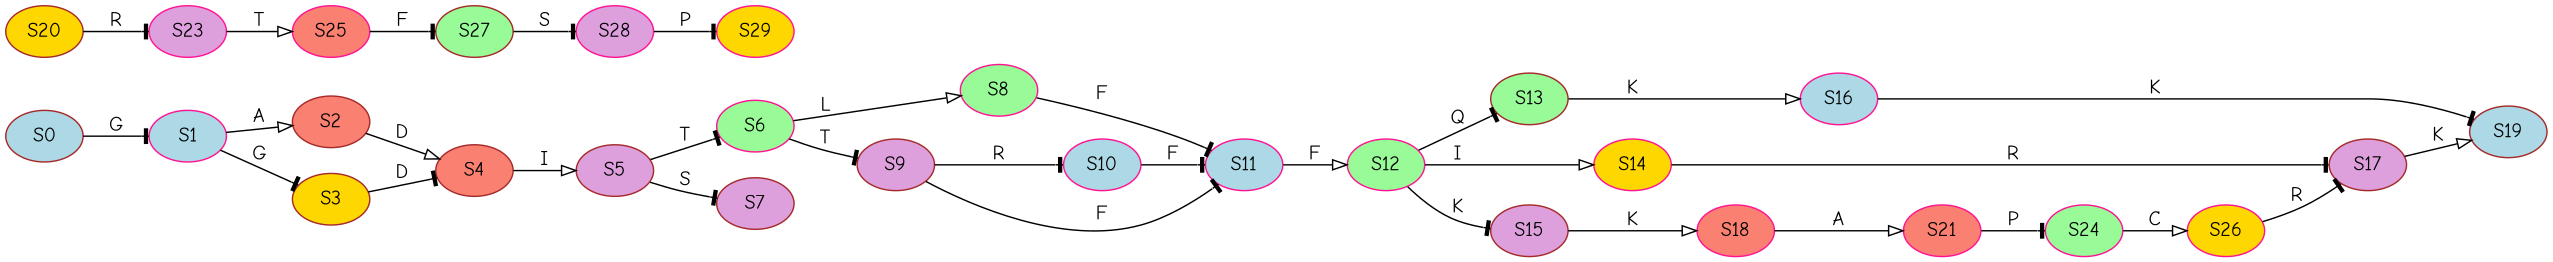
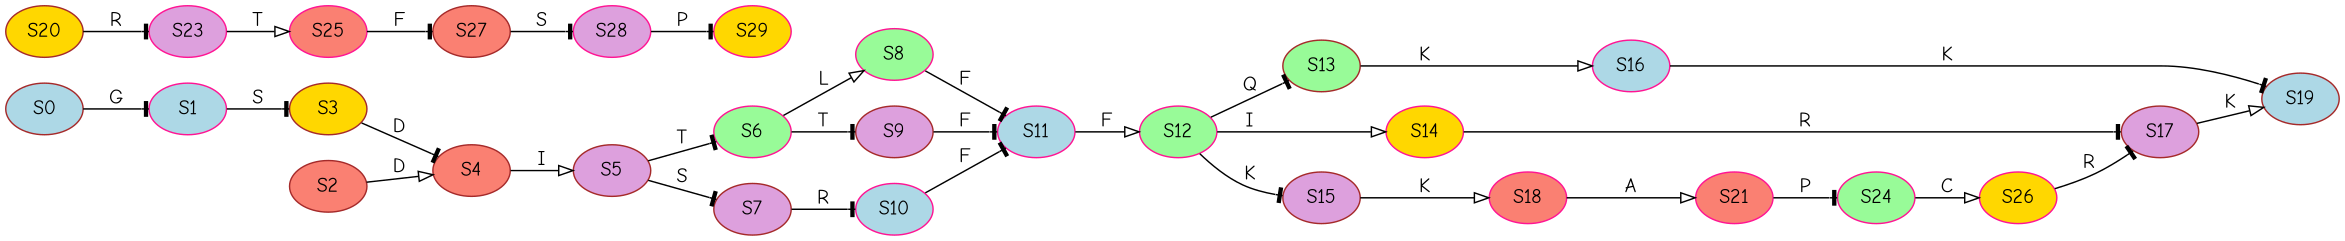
node "S27": fillcolor palegreen -> salmon
edge "S1" -> "S2": removed, label "A"
edge "S1" -> "S3": label "G" -> "S"
edge "S9" -> "S10": now "S7" -> "S10"
